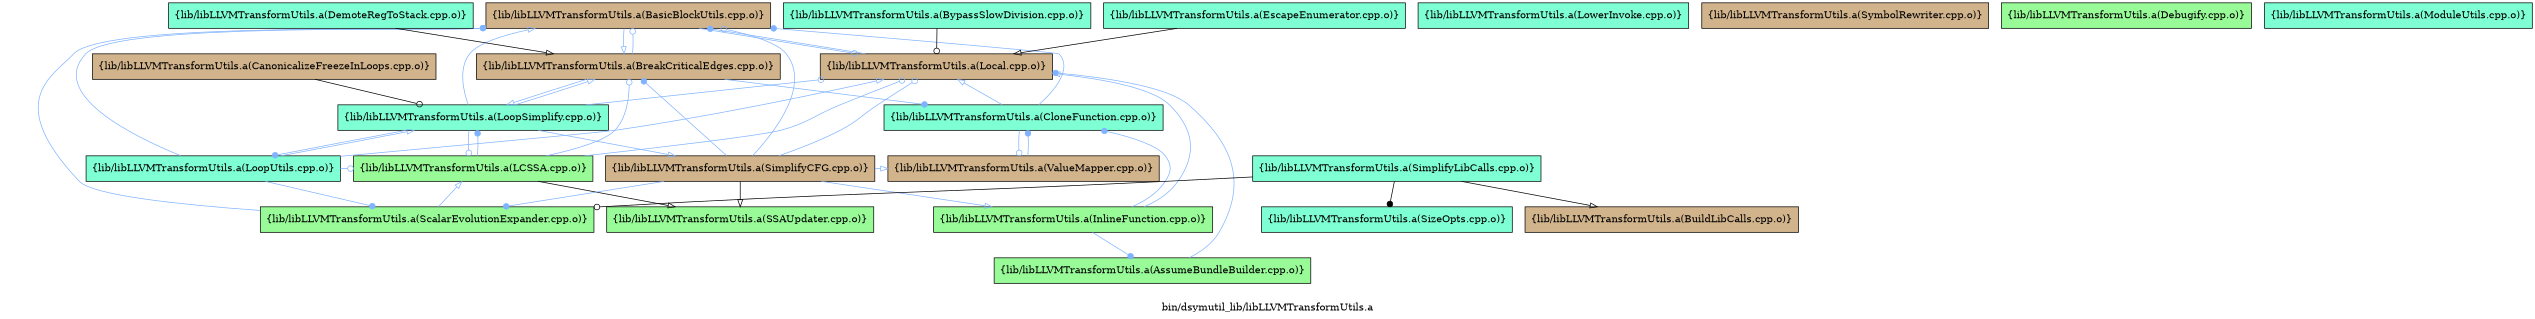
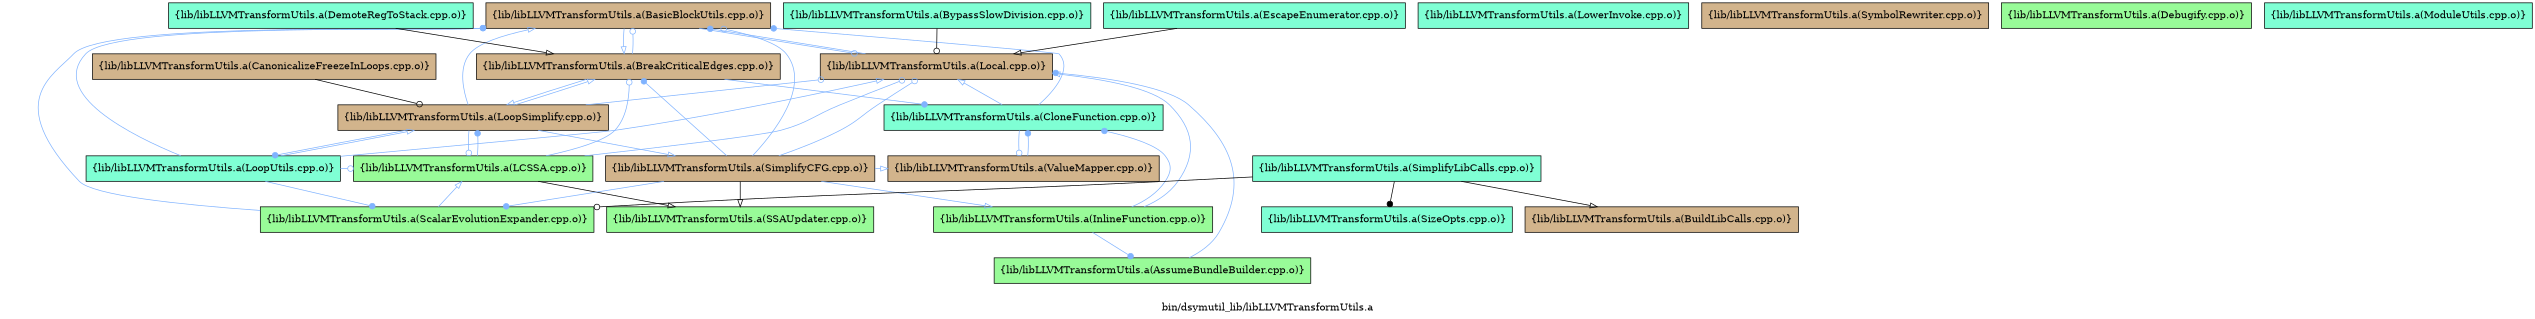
node "{lib/libLLVMTransformUtils.a(LoopSimplify.cpp.o)}": fillcolor aquamarine -> tan
